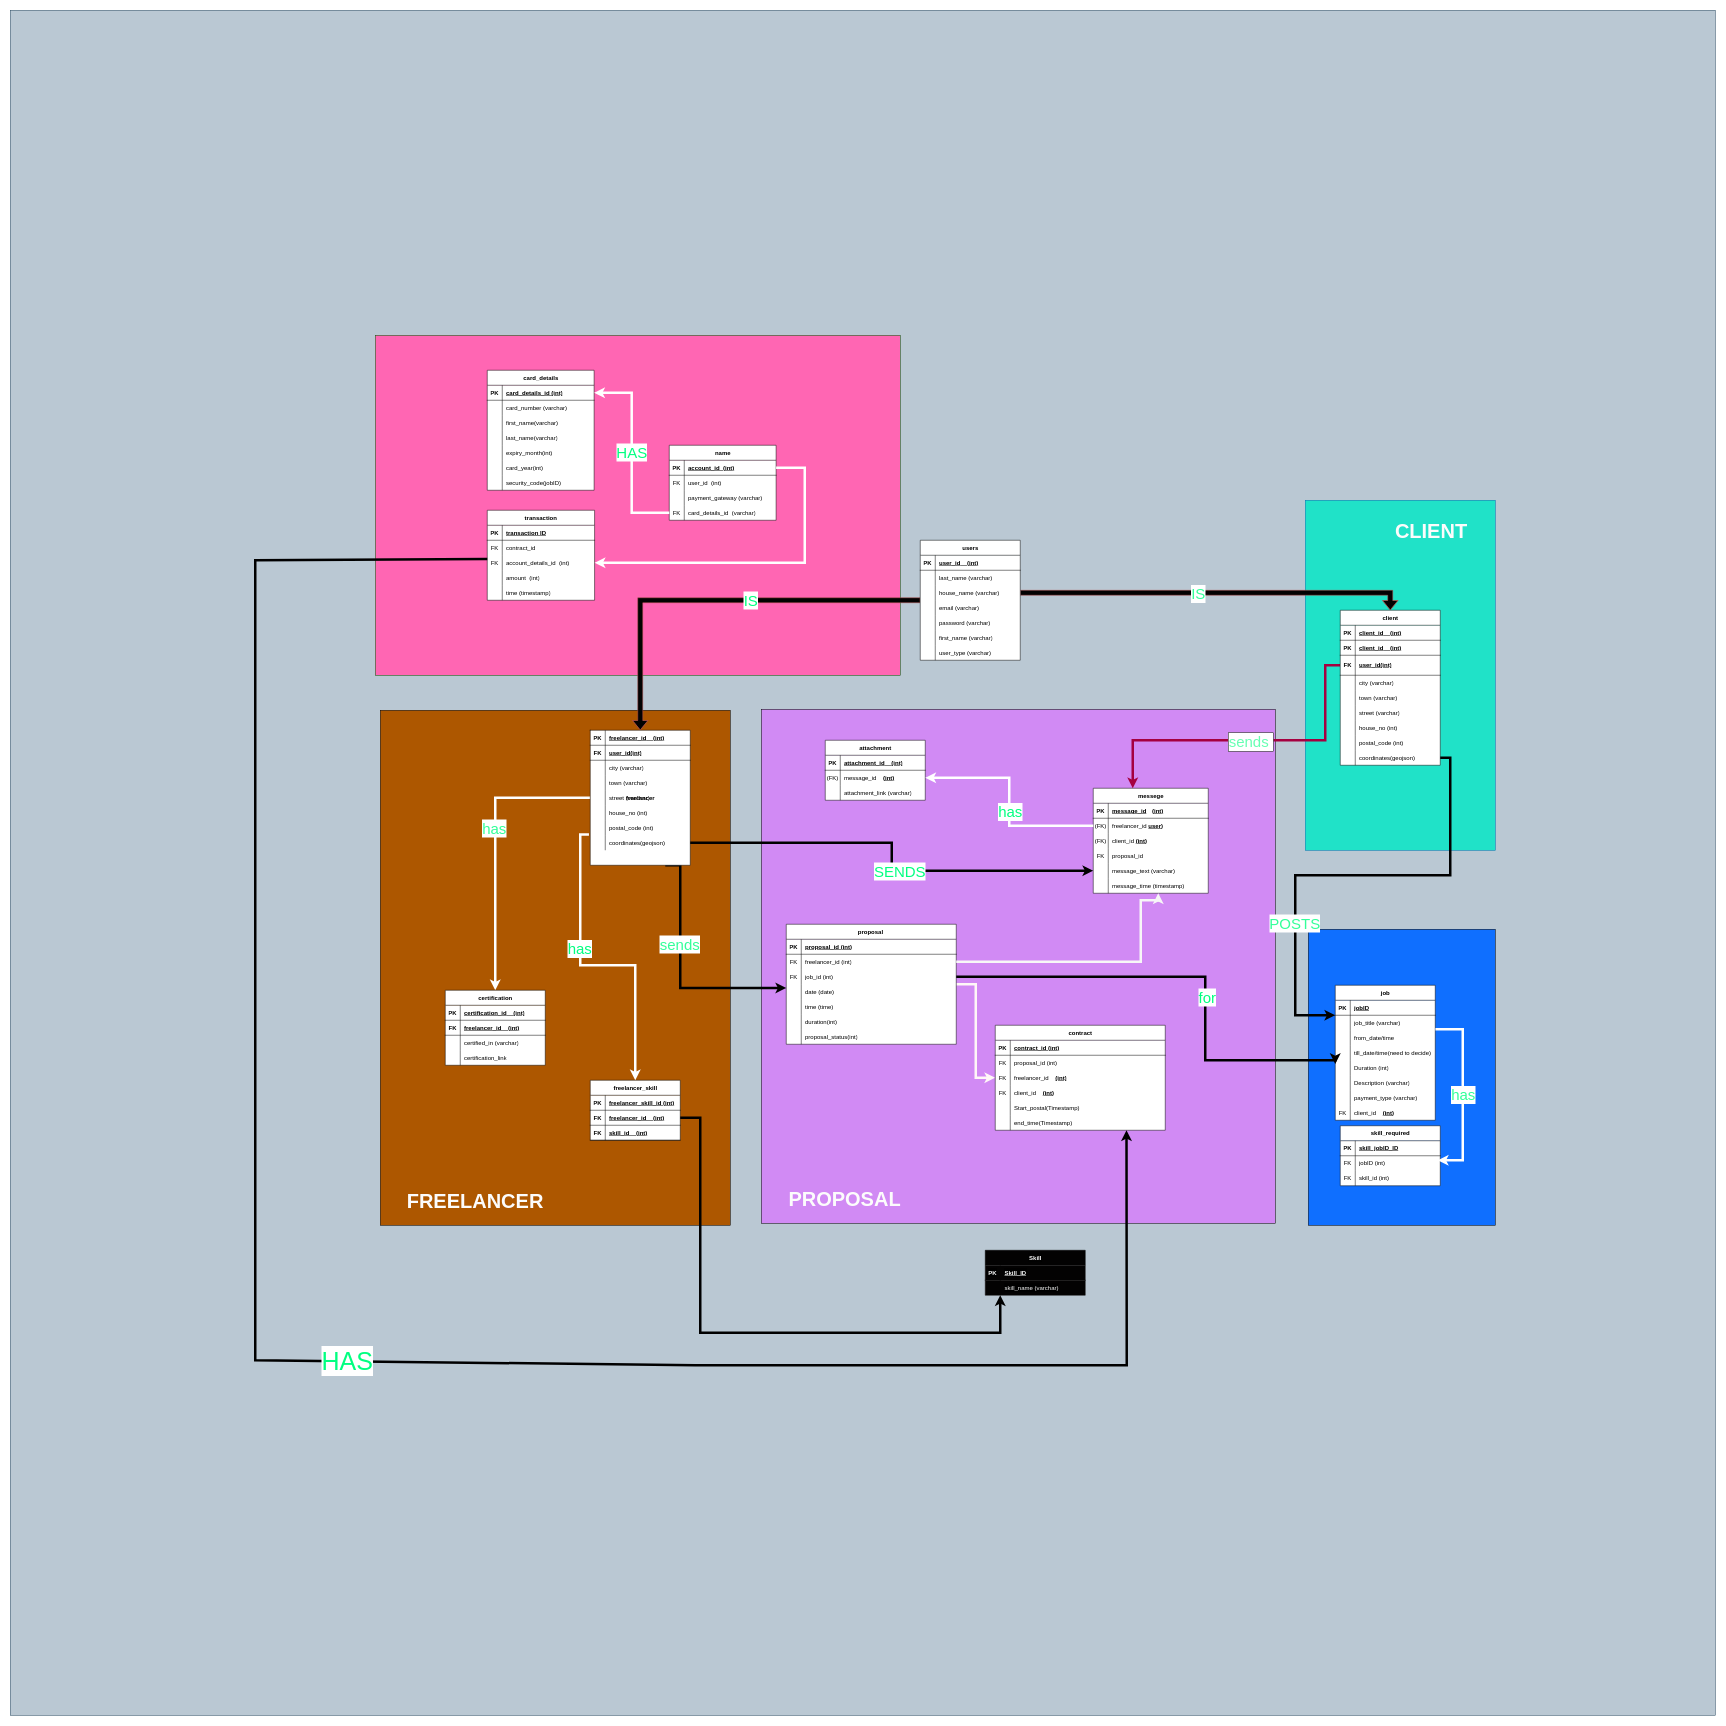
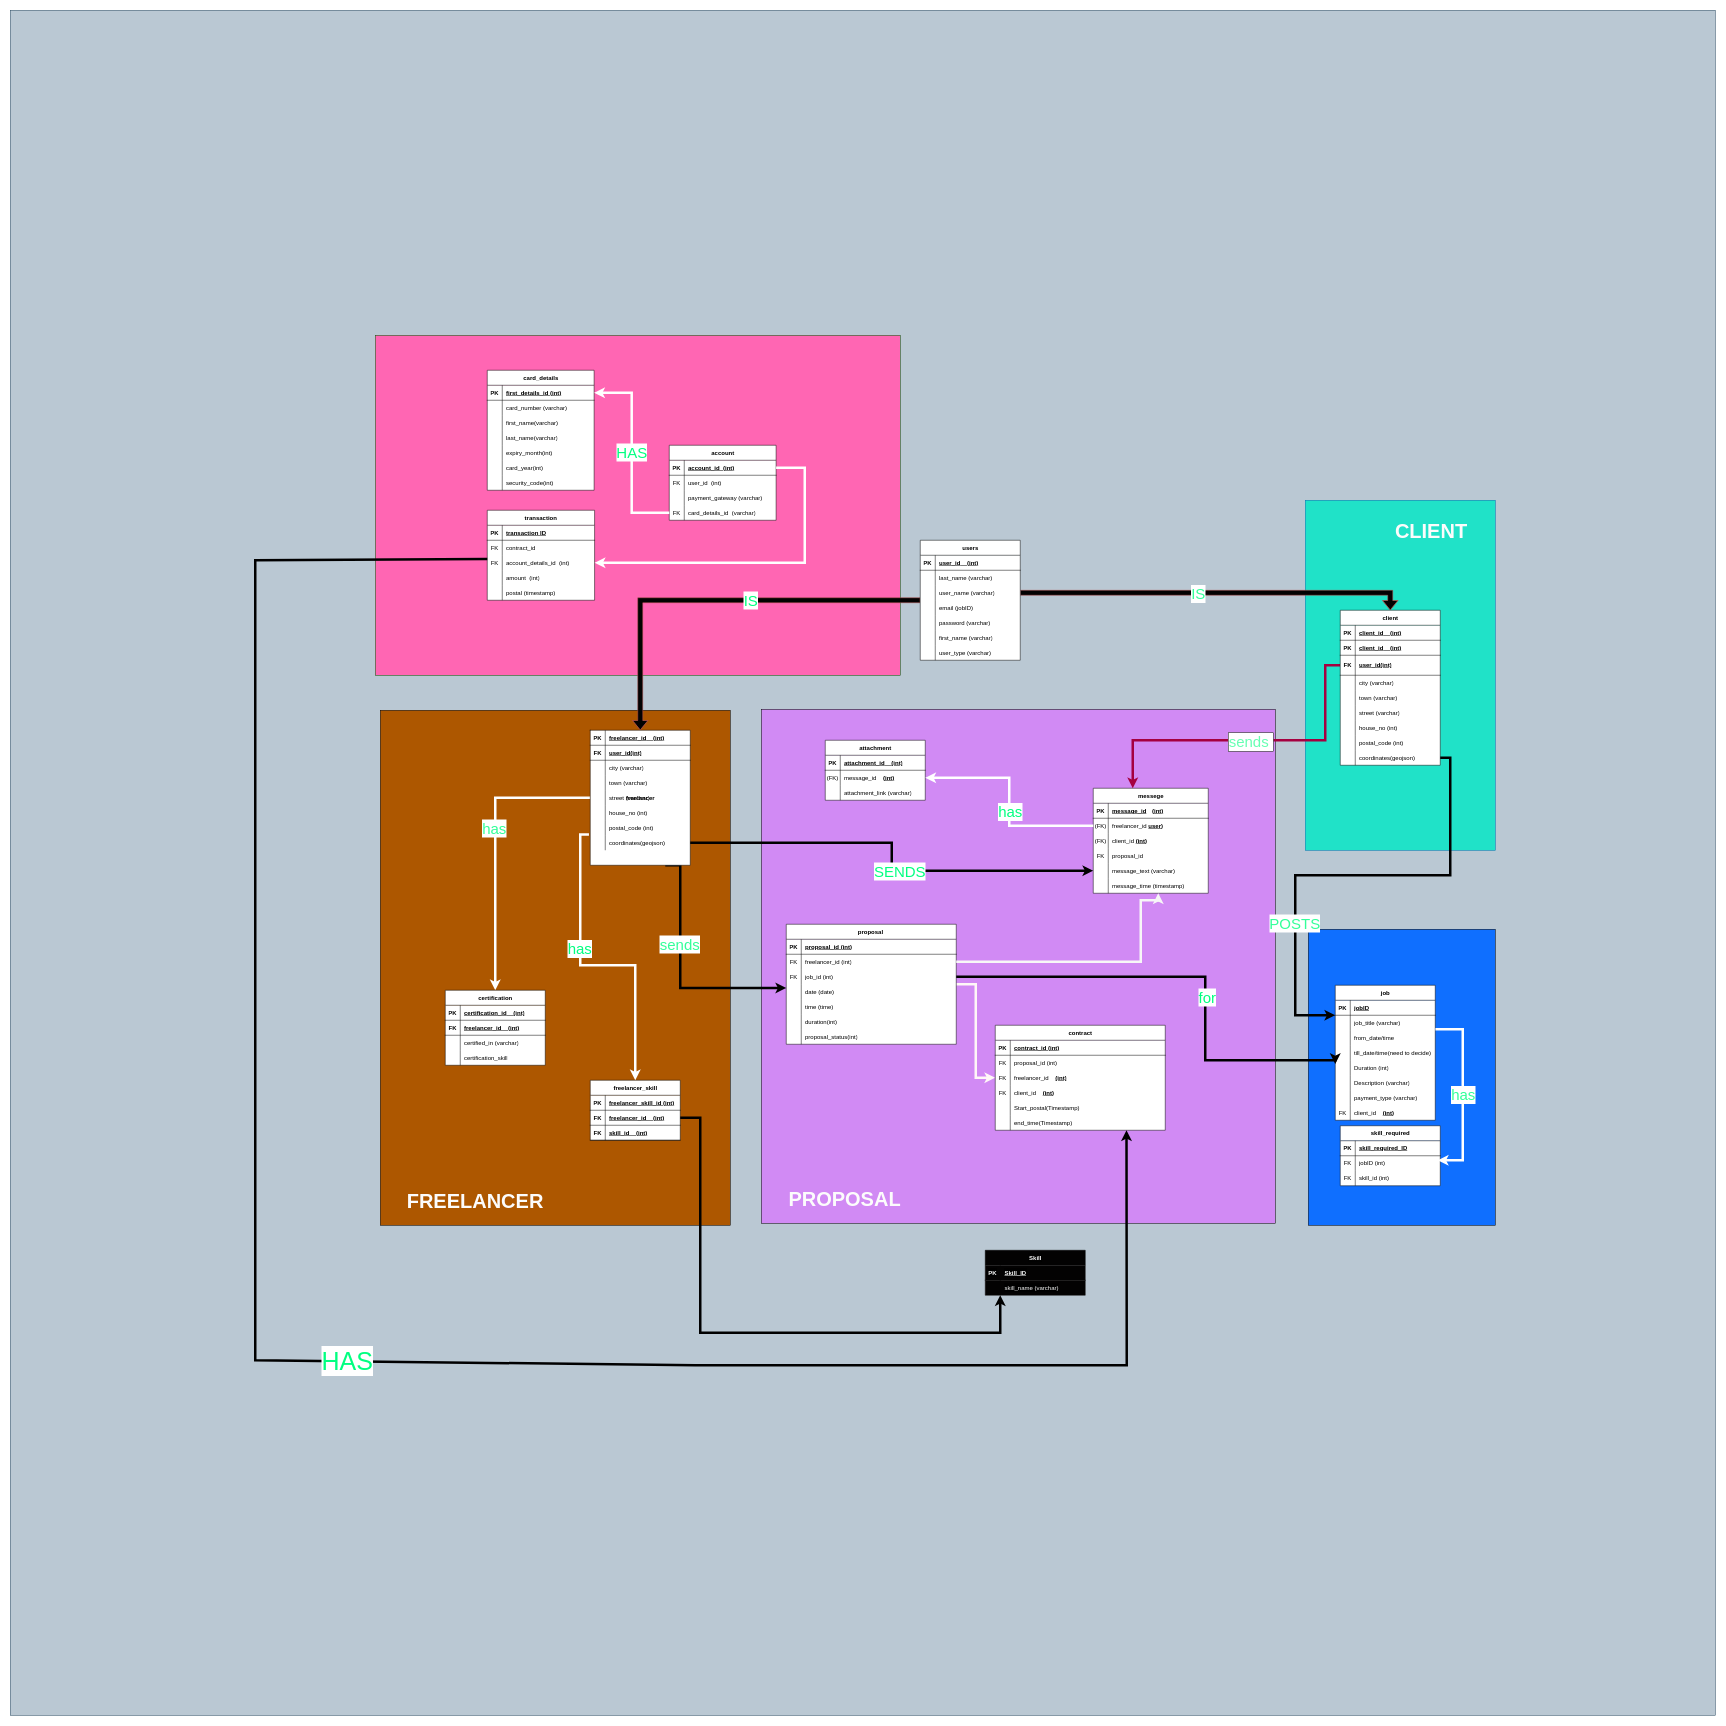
node "card_details_id (int)": label "card_details_id (int)" -> "first_details_id (int)"
node "name": label "name" -> "account"
node "security_code(jobID)": label "security_code(jobID)" -> "security_code(int)"
node "time (timestamp)": label "time (timestamp)" -> "postal (timestamp)"
node "house_name (varchar)": label "house_name (varchar)" -> "user_name (varchar)"
node "email (varchar)": label "email (varchar)" -> "email (jobID)"
node "certification_link": label "certification_link" -> "certification_skill"
node "skill_jobID_ID": label "skill_jobID_ID" -> "skill_required_ID"
